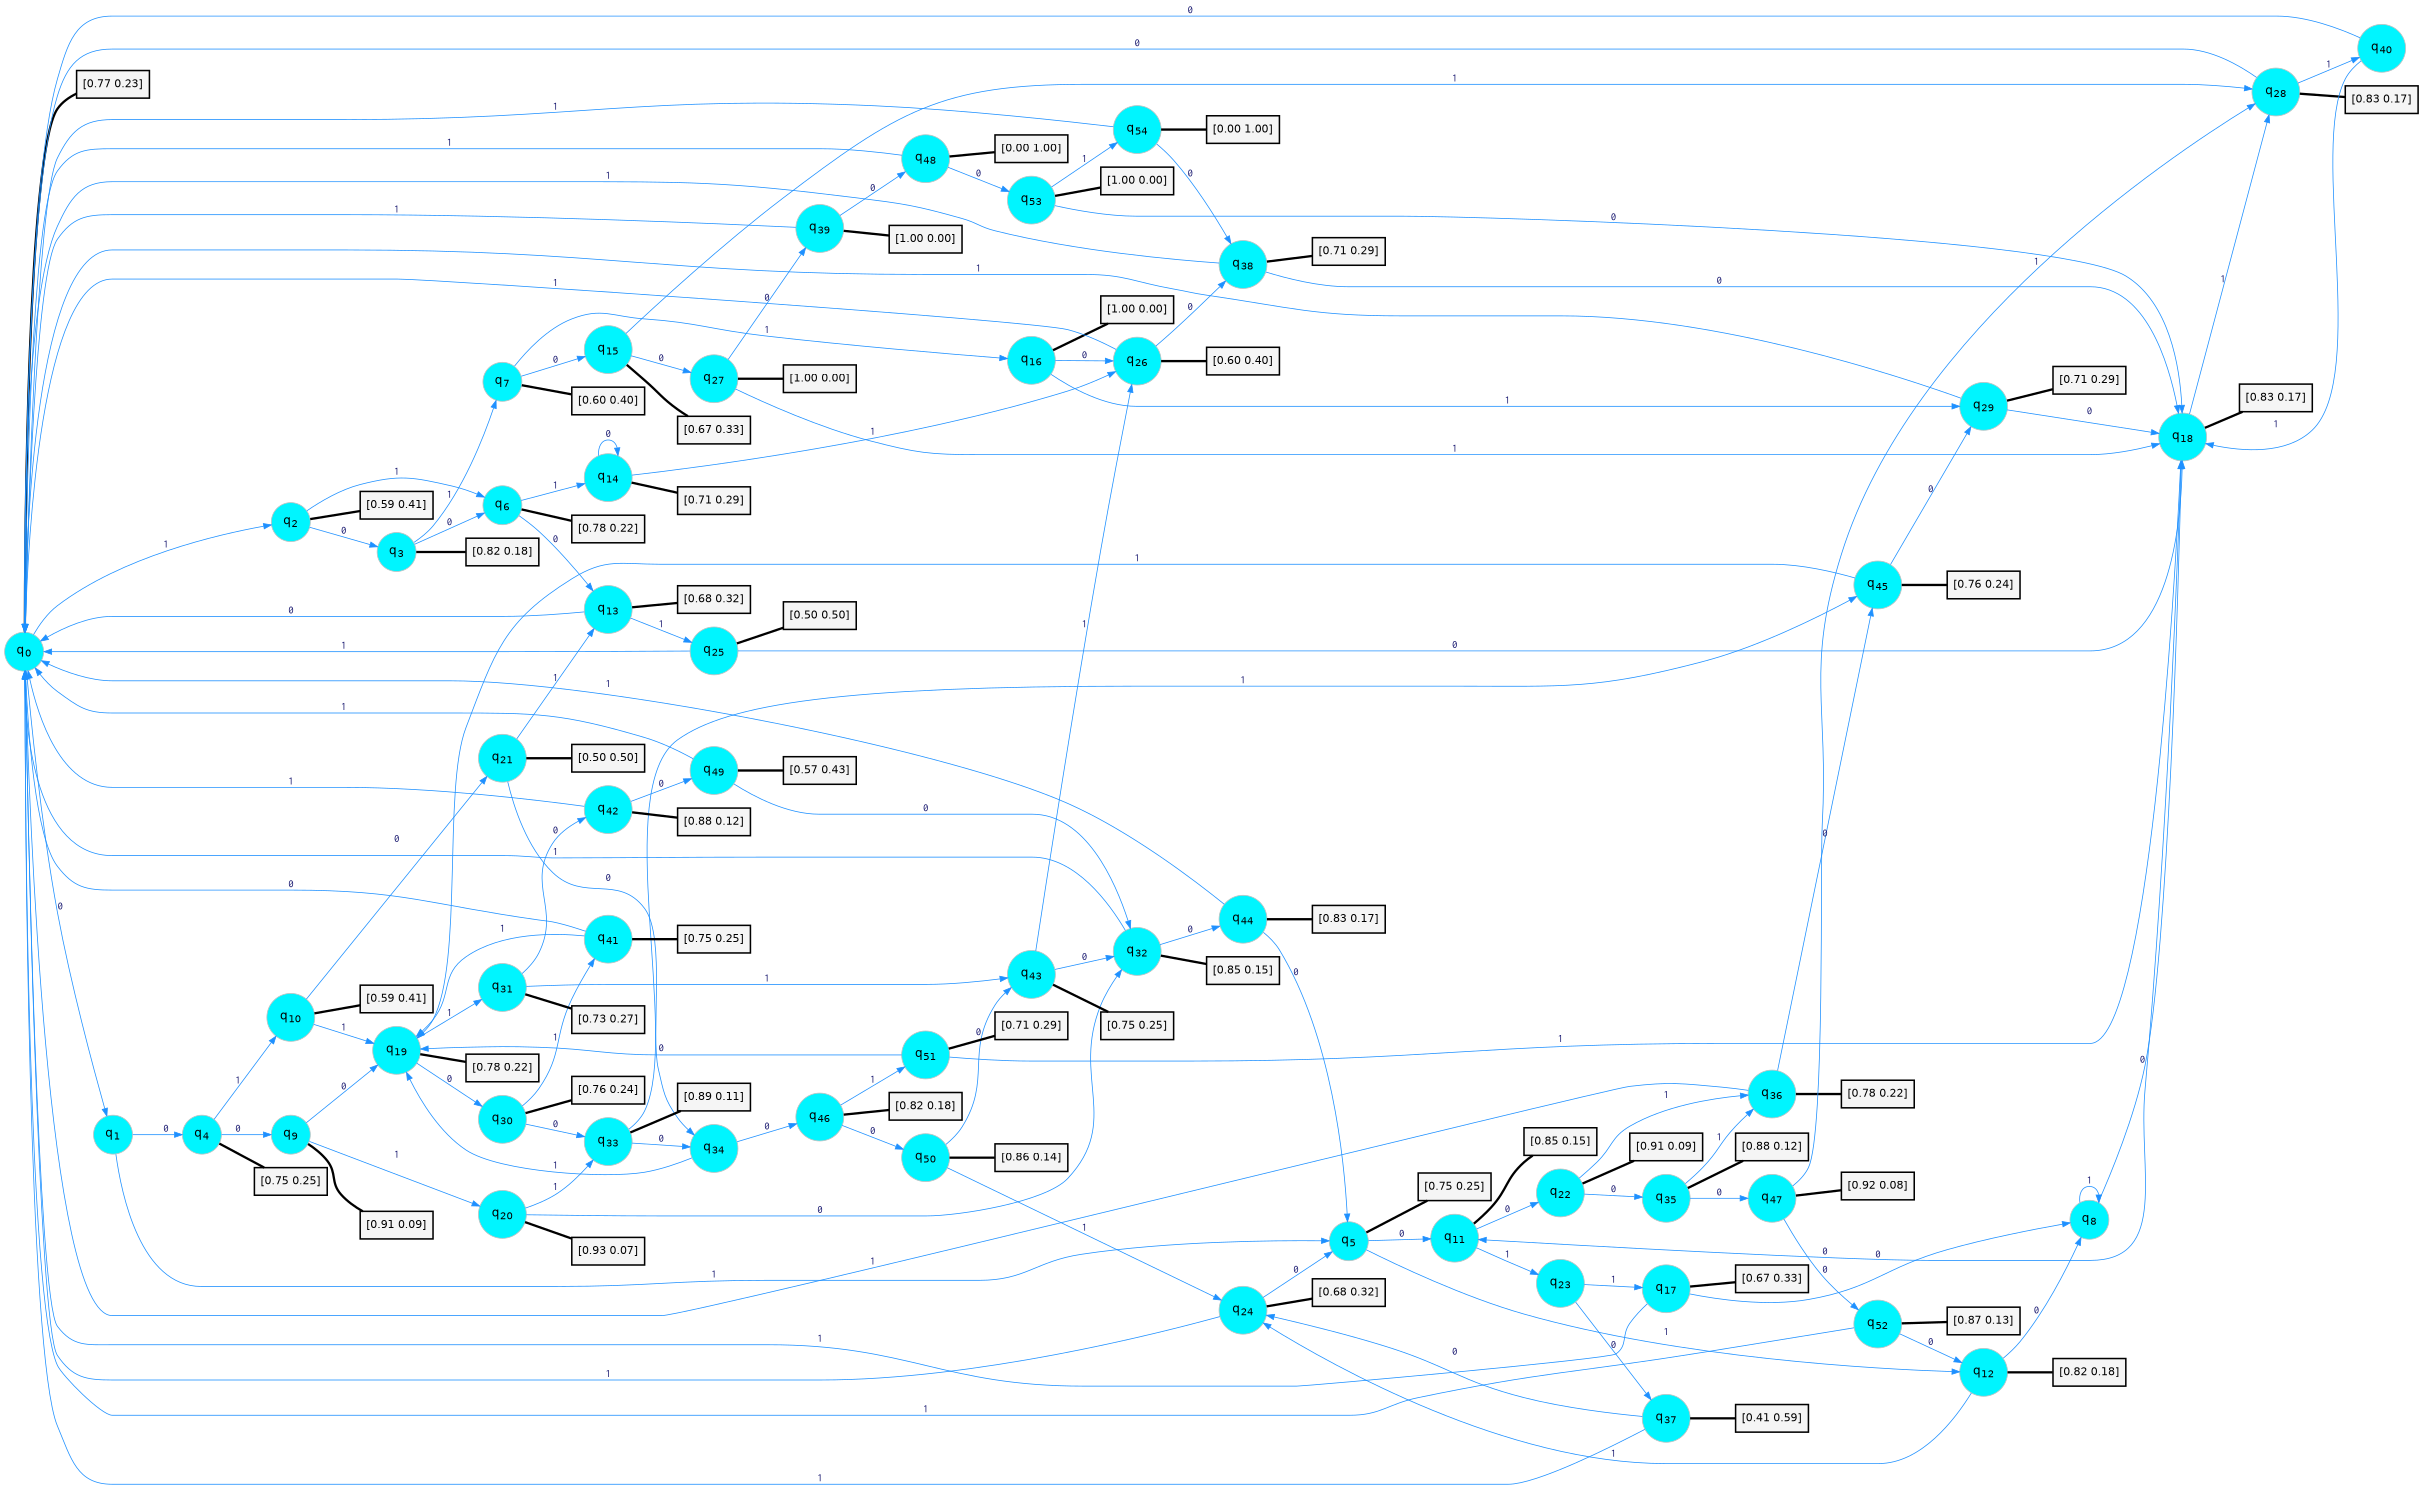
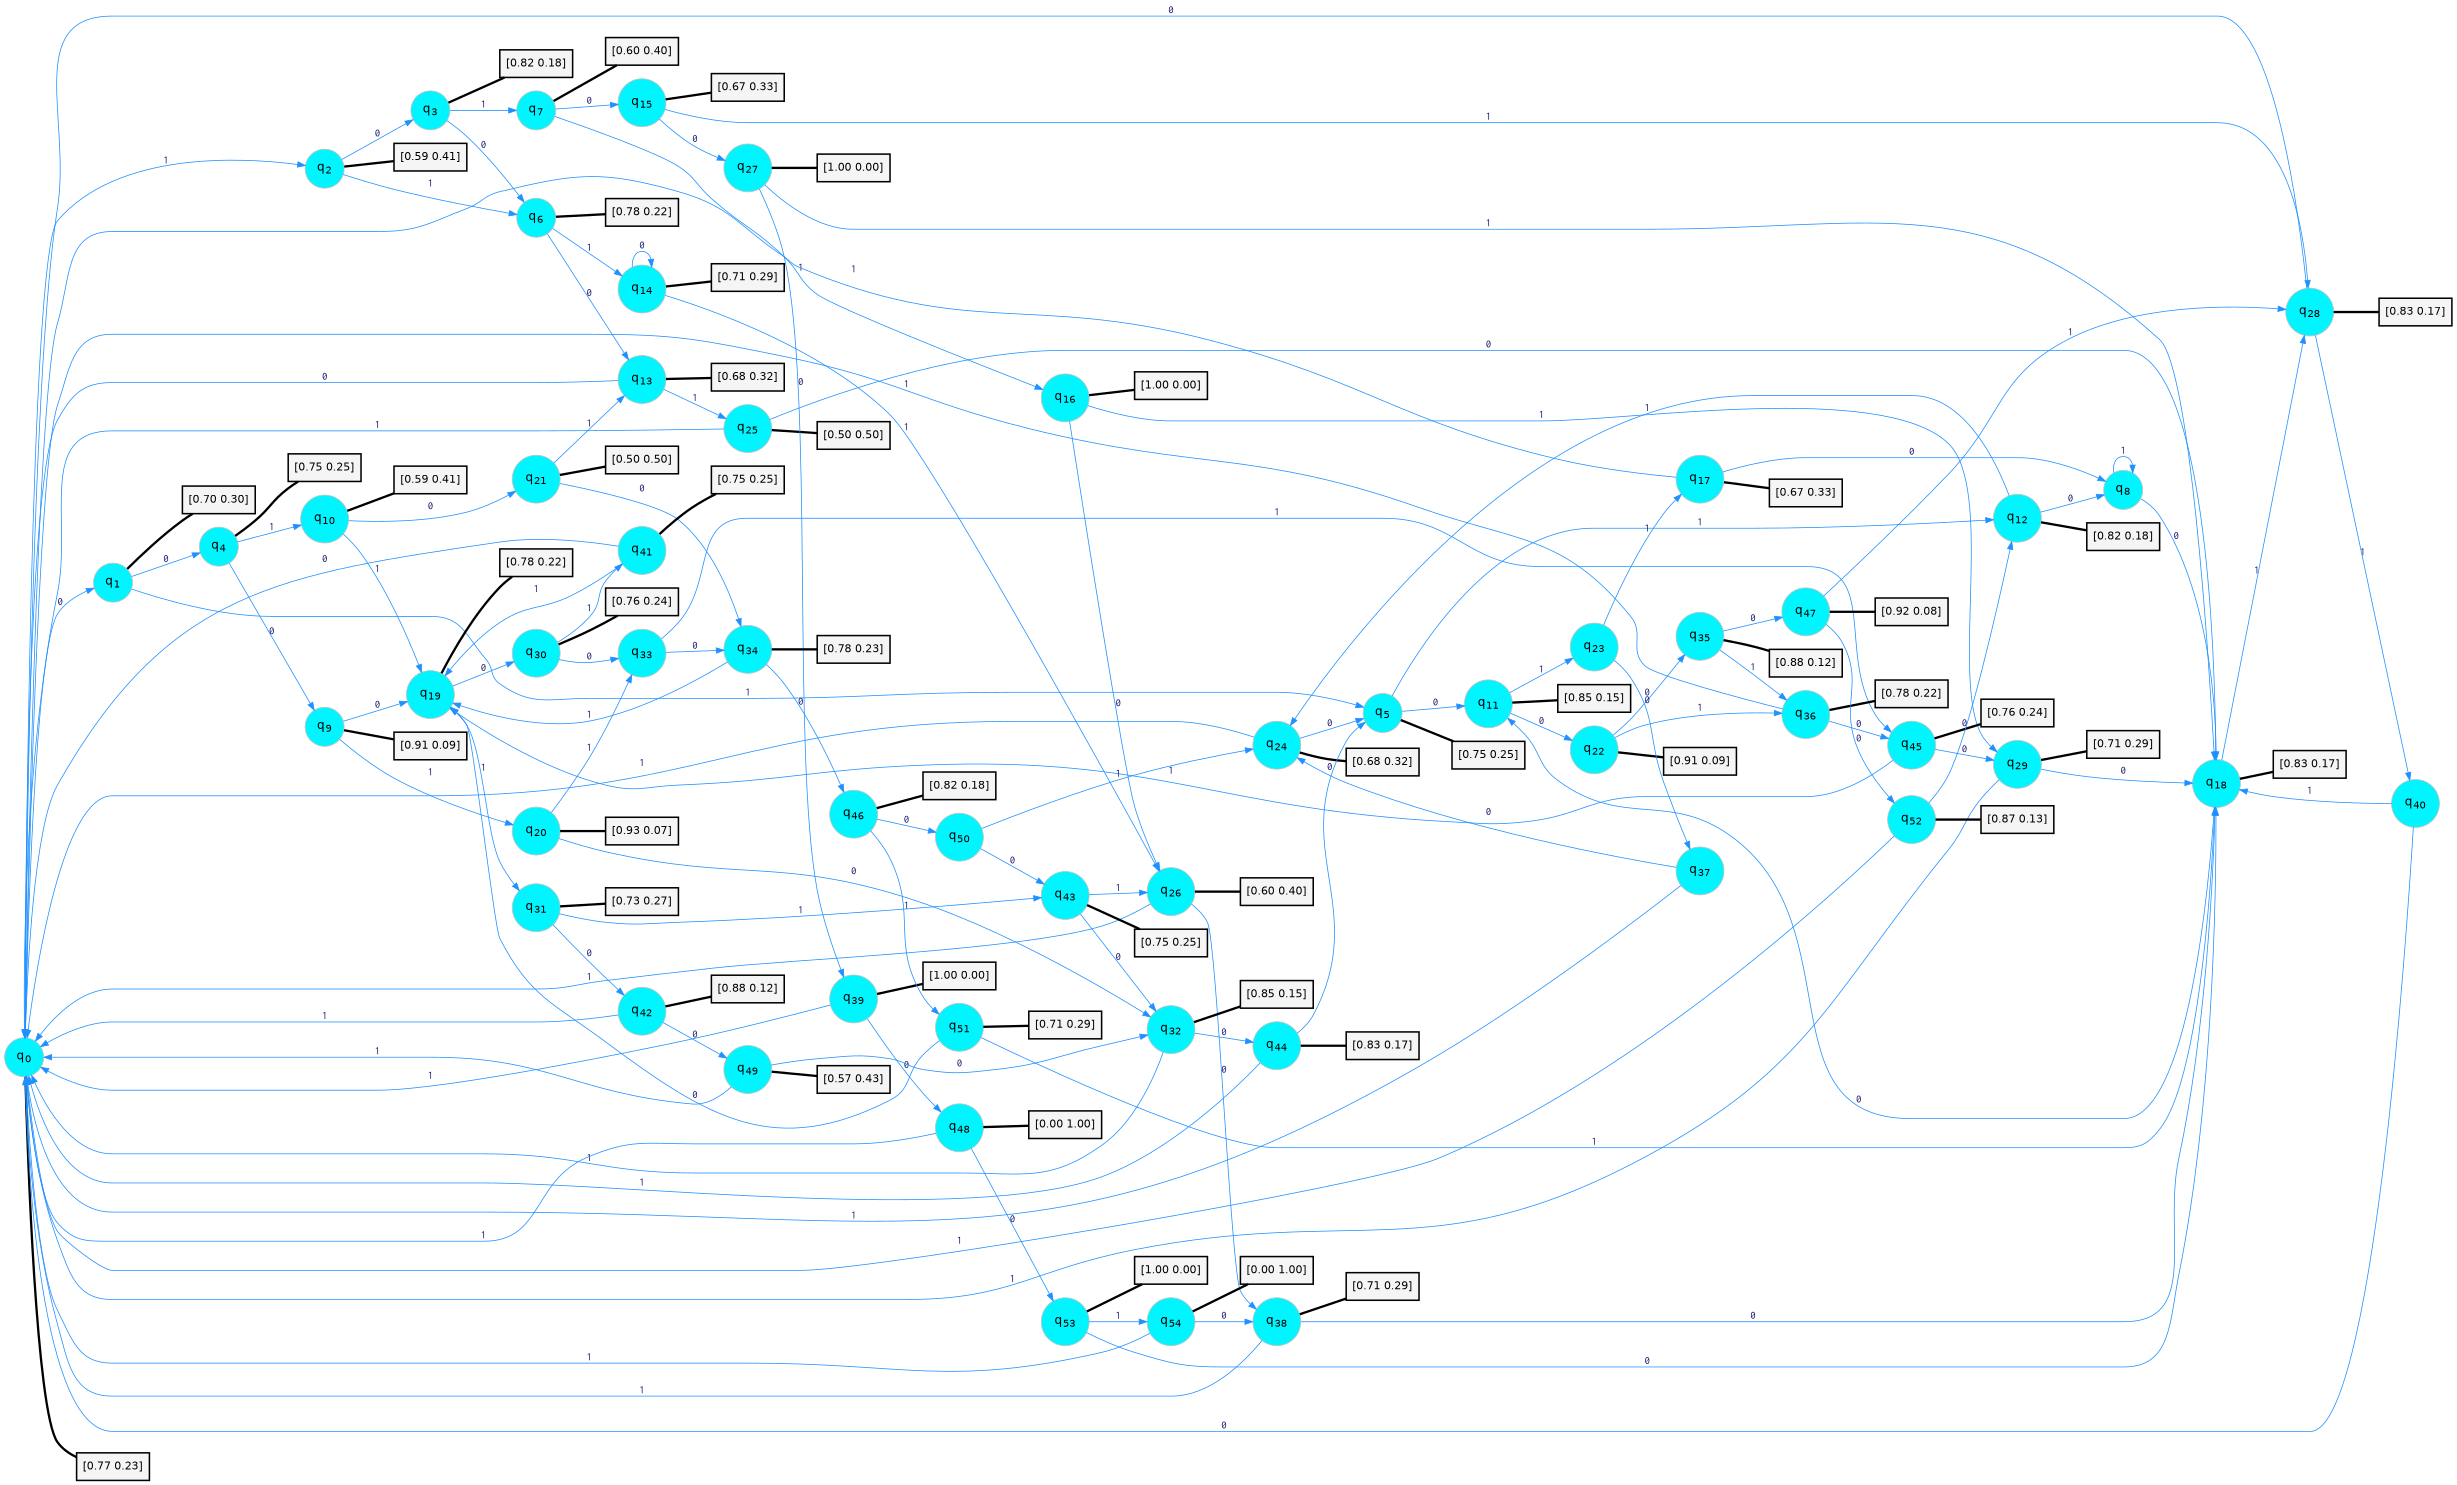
node "[0.70 0.30]": added
node "[0.78 0.23]": added
node "[0.89 0.11]": removed
node "[0.86 0.14]": removed
node "[0.41 0.59]": removed
